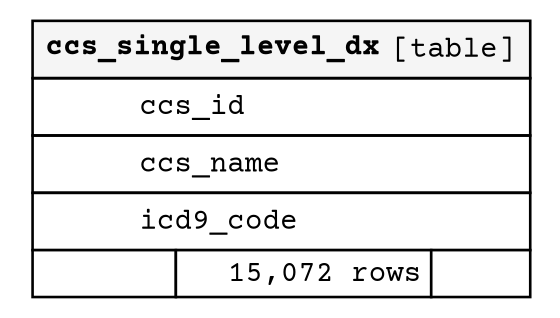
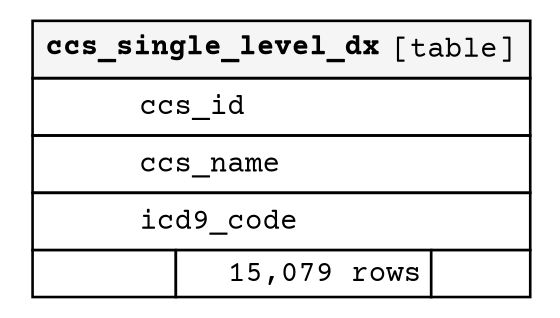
node "ccs_single_level_dx": text "15,072 rows" -> "15,079 rows"
